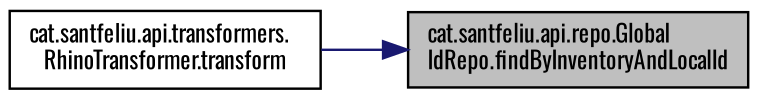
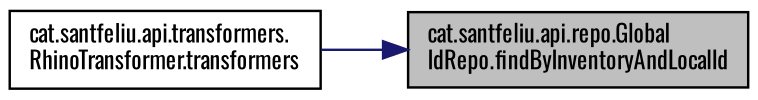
node "cat.santfeliu.api.transformers. RhinoTransformer.transform": label "cat.santfeliu.api.transformers. RhinoTransformer.transform" -> "cat.santfeliu.api.transformers. RhinoTransformer.transformers"
